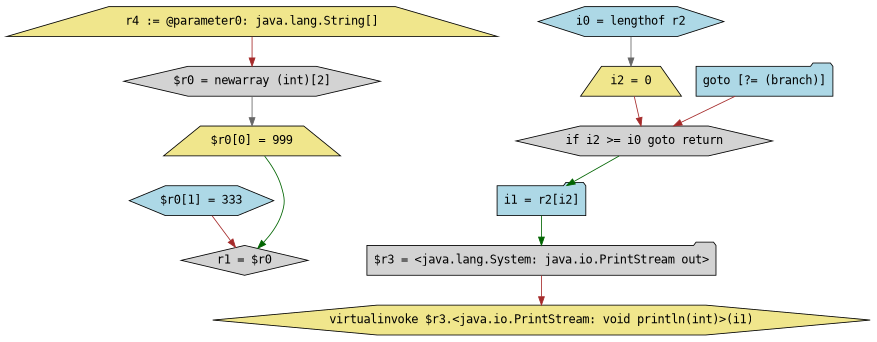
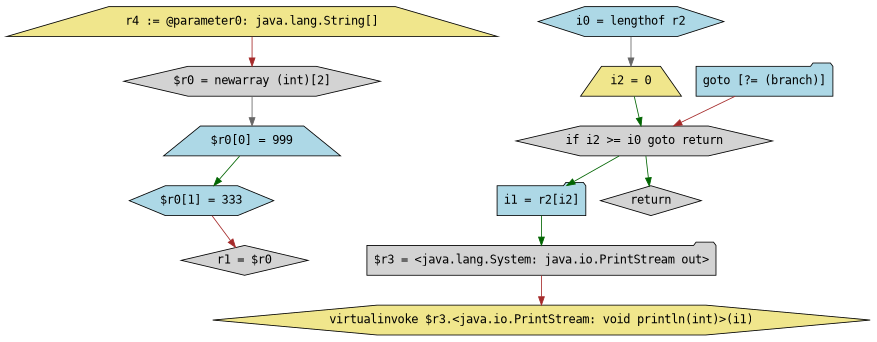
edge "i2 = 0" -> "if i2 >= i0 goto return": color brown -> darkgreen
node "$r0[0] = 999": fillcolor khaki -> lightblue
edge "$r0[0] = 999" -> "r1 = $r0": now "$r0[0] = 999" -> "$r0[1] = 333"
node "return": added
